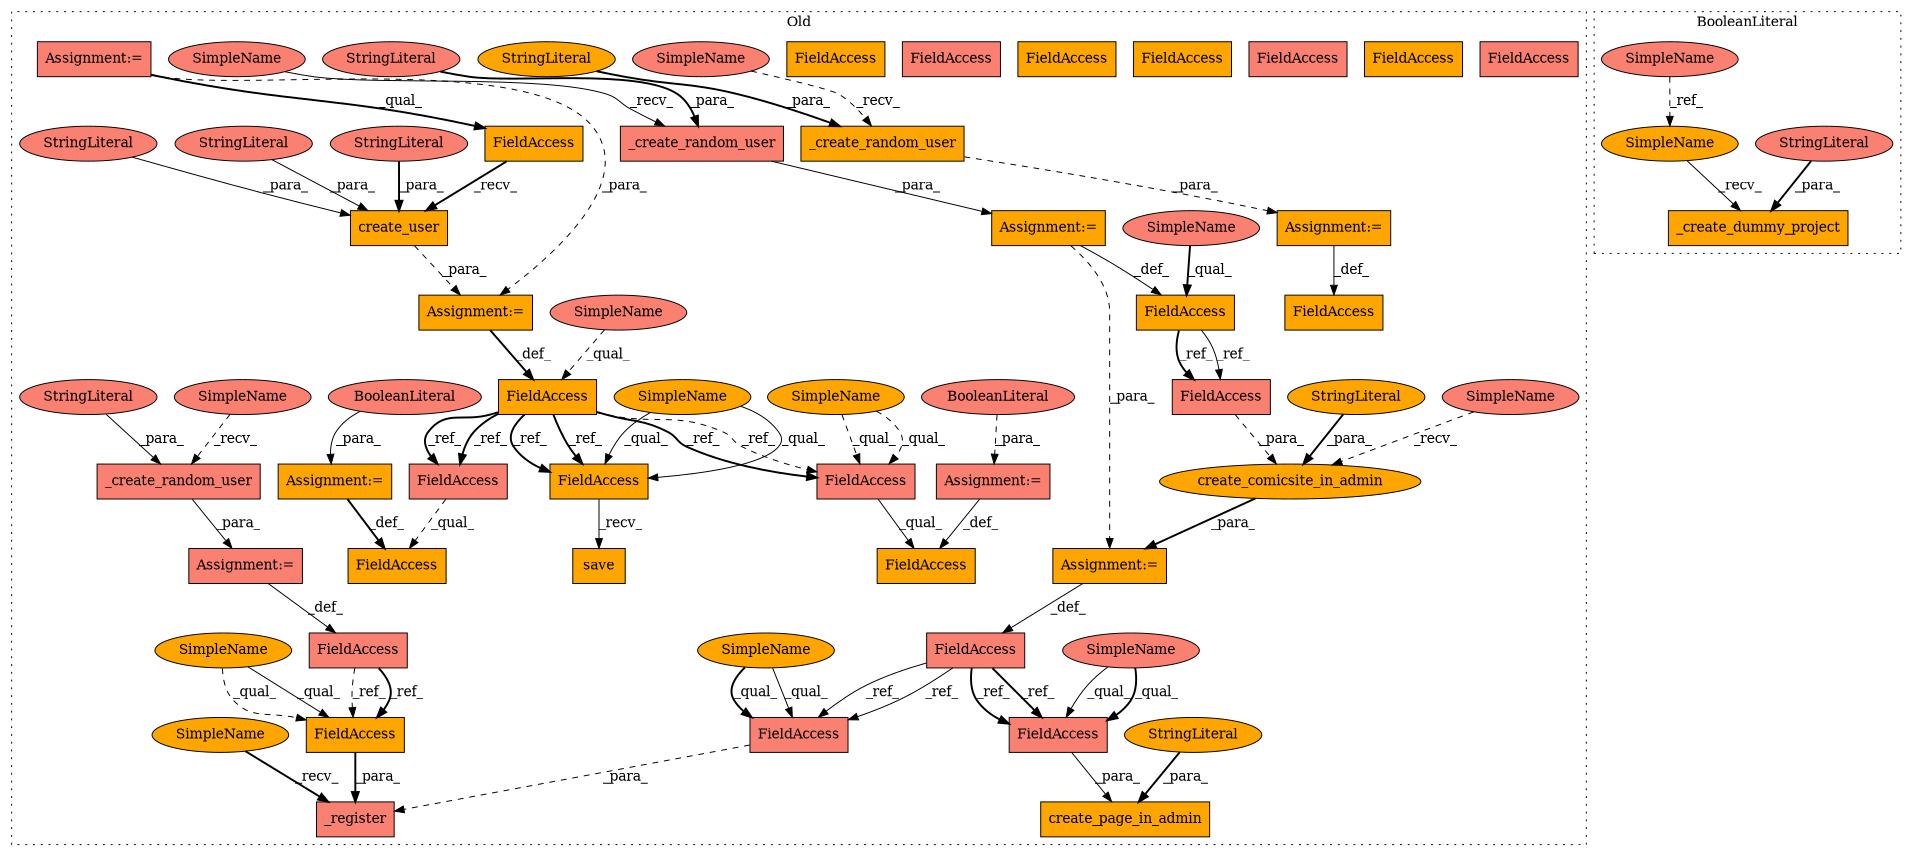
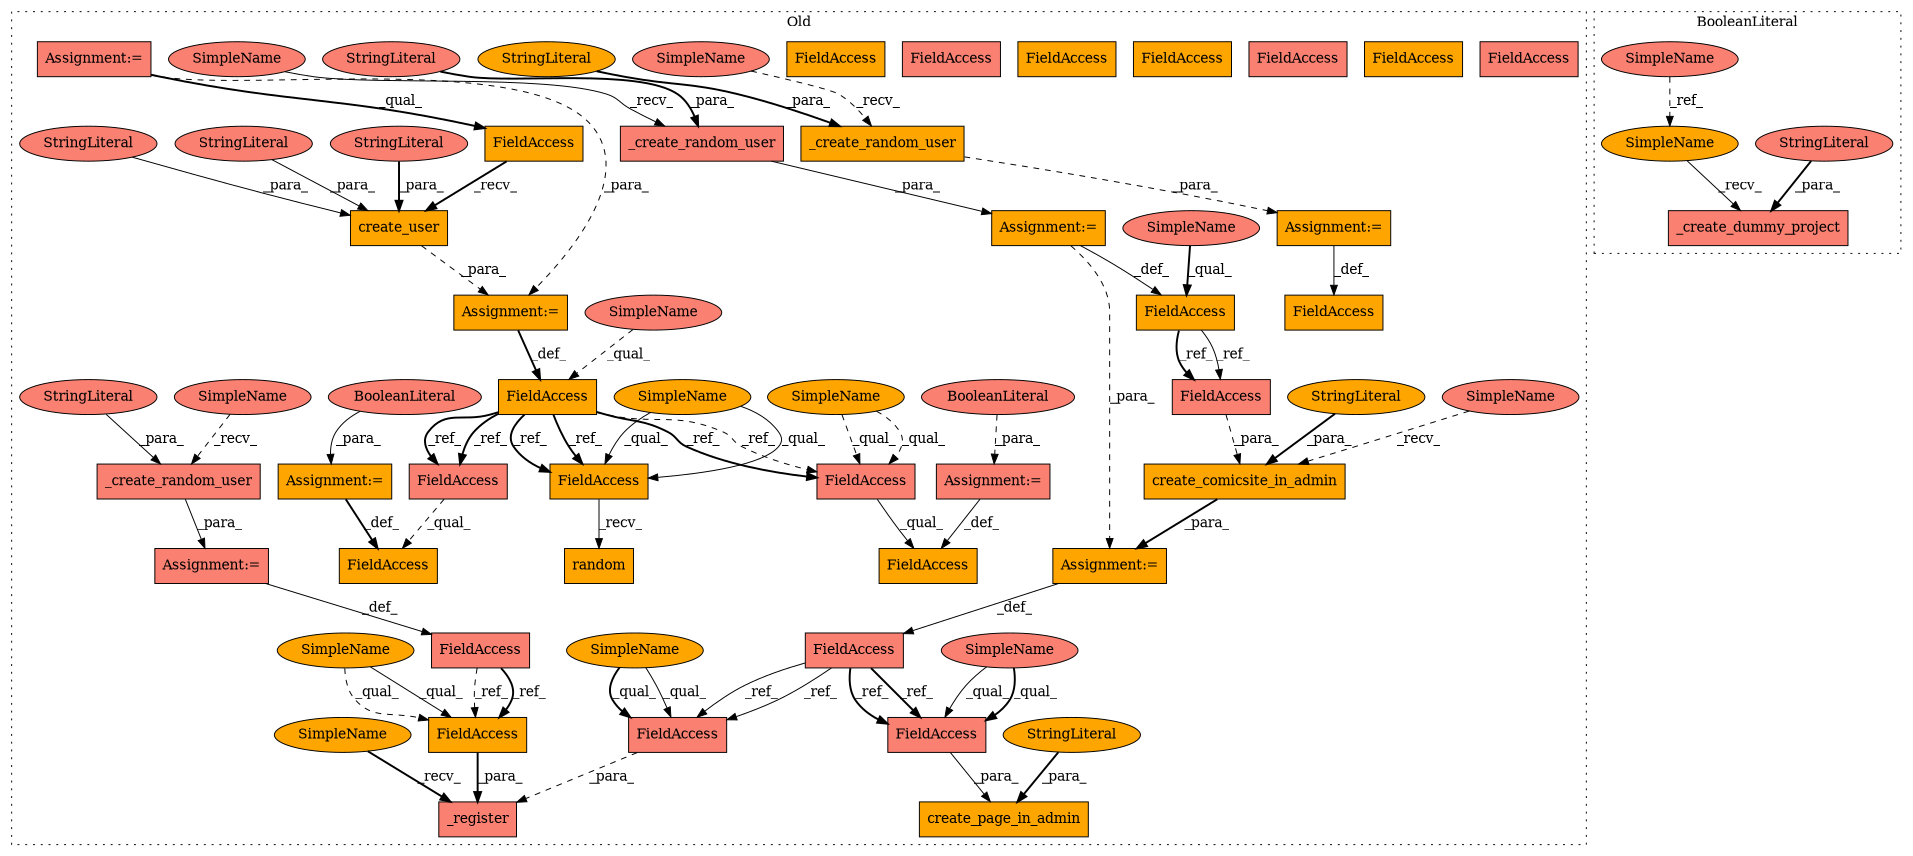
node "_create_dummy_project": fillcolor orange -> salmon
node "create_comicsite_in_admin": shape ellipse -> box
node "save": label "save" -> "random"
